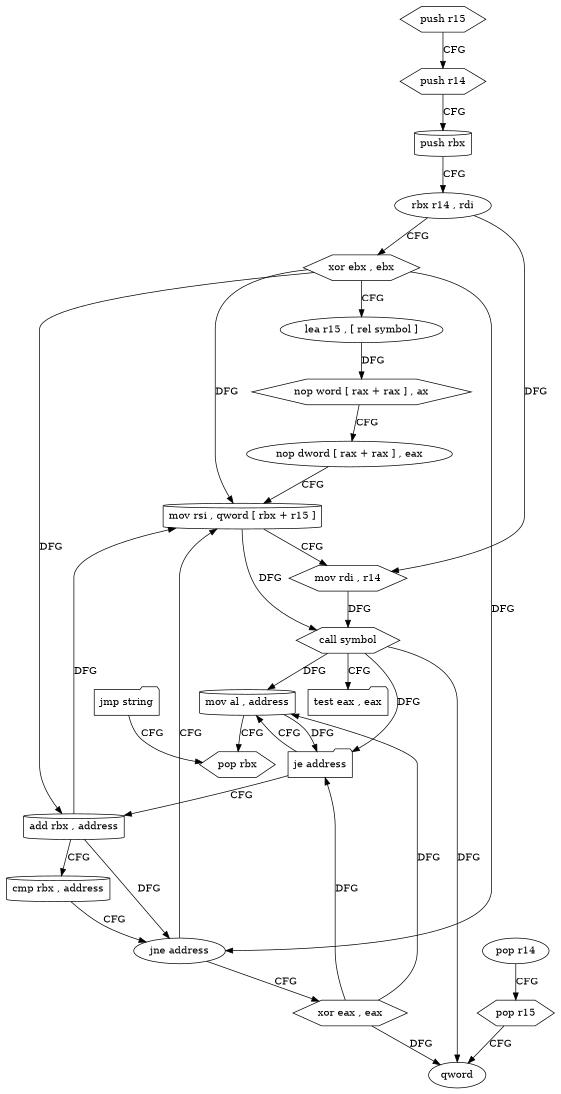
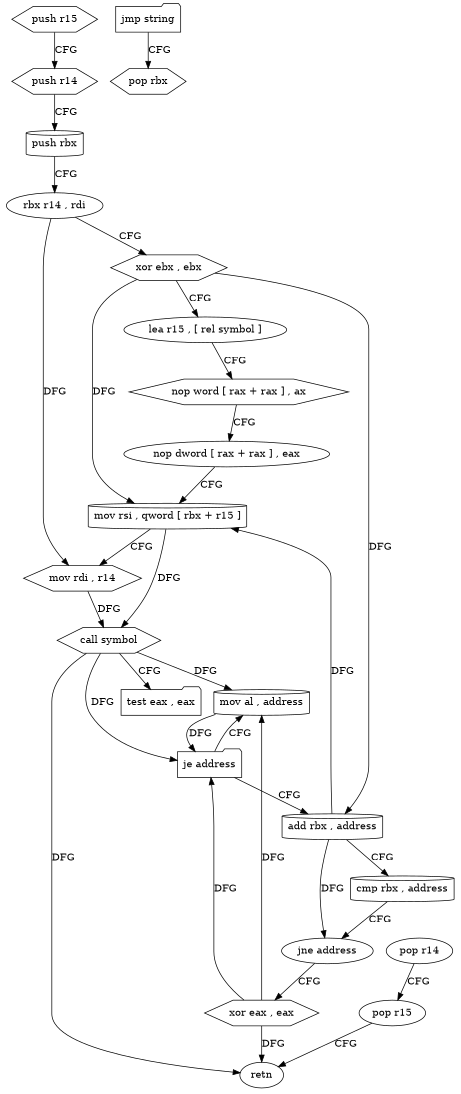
edge "lea r15 , [ rel symbol ]" -> "nop word [ rax + rax ] , ax": label "DFG" -> "CFG"
edge "xor ebx , ebx" -> "jne address": removed, label "DFG"
edge "jne address" -> "mov rsi , qword [ rbx + r15 ]": removed, label "CFG"
edge "mov al , address" -> "pop rbx": removed, label "CFG"
node "pop r15": shape hexagon -> ellipse
node "qword": label "qword" -> "retn"
